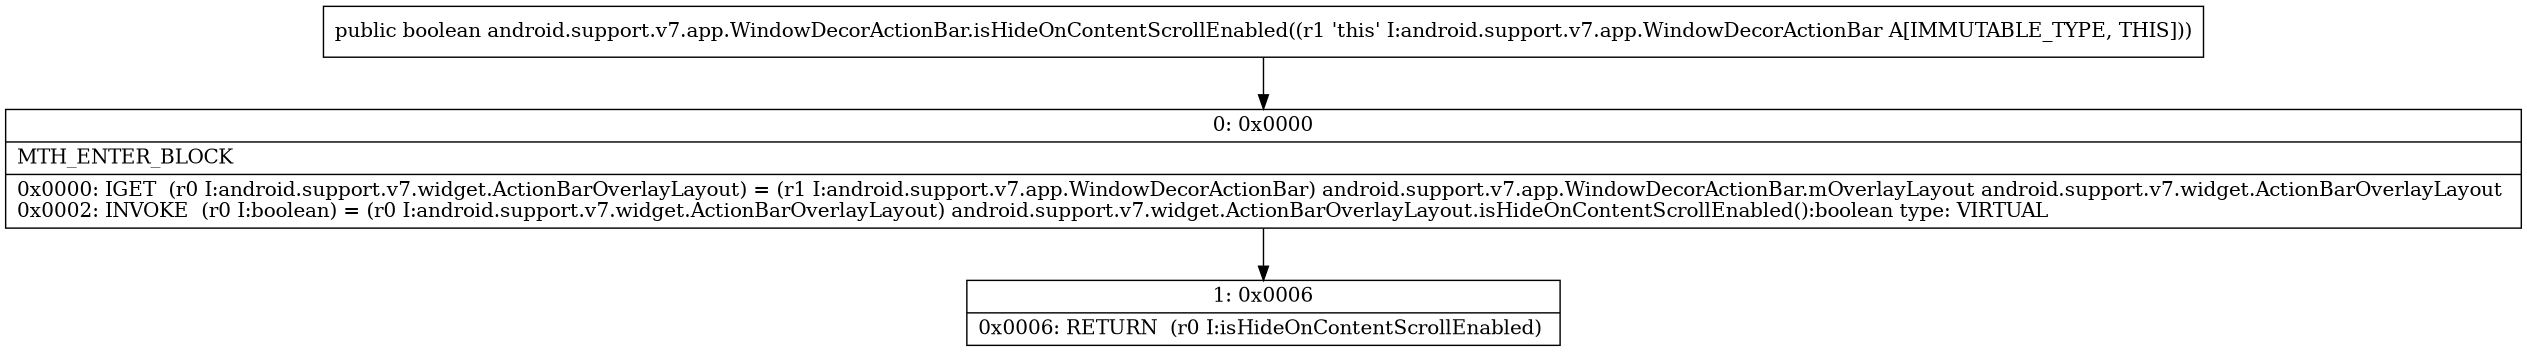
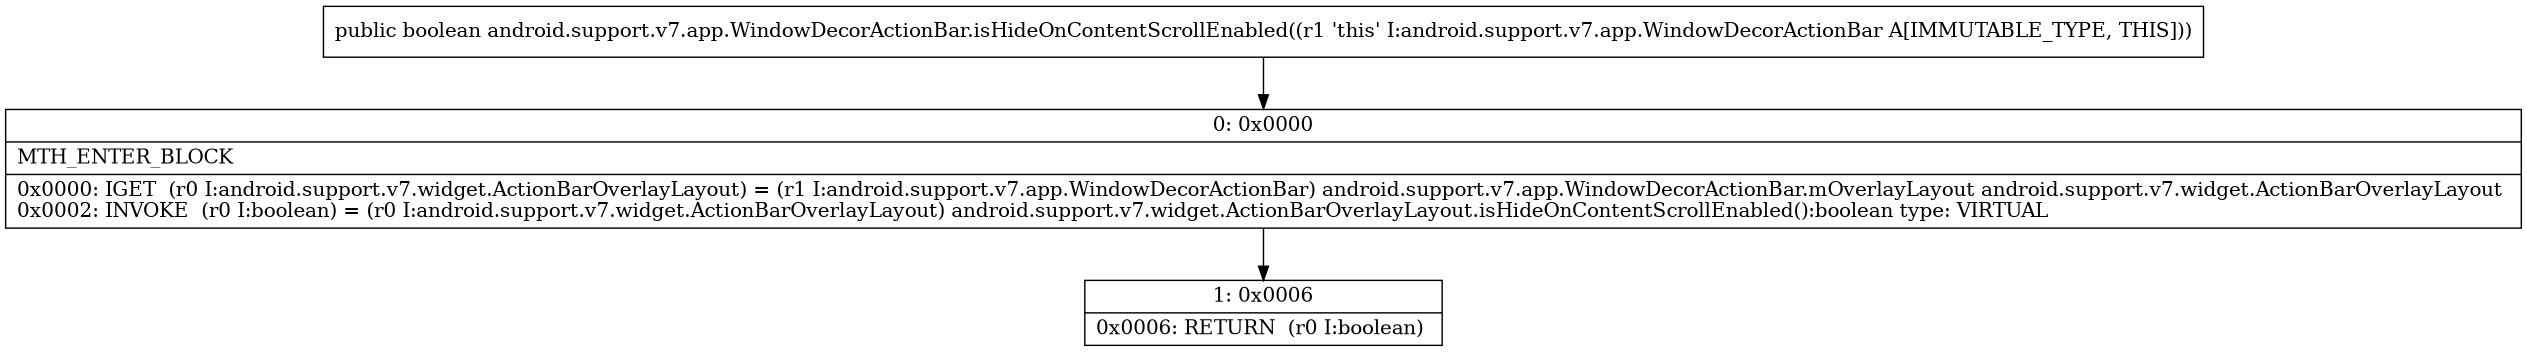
node "1: 0x0006": text "0x0006: RETURN  (r0 I:isHideOnContentScrollEnabled)" -> "0x0006: RETURN  (r0 I:boolean)"
